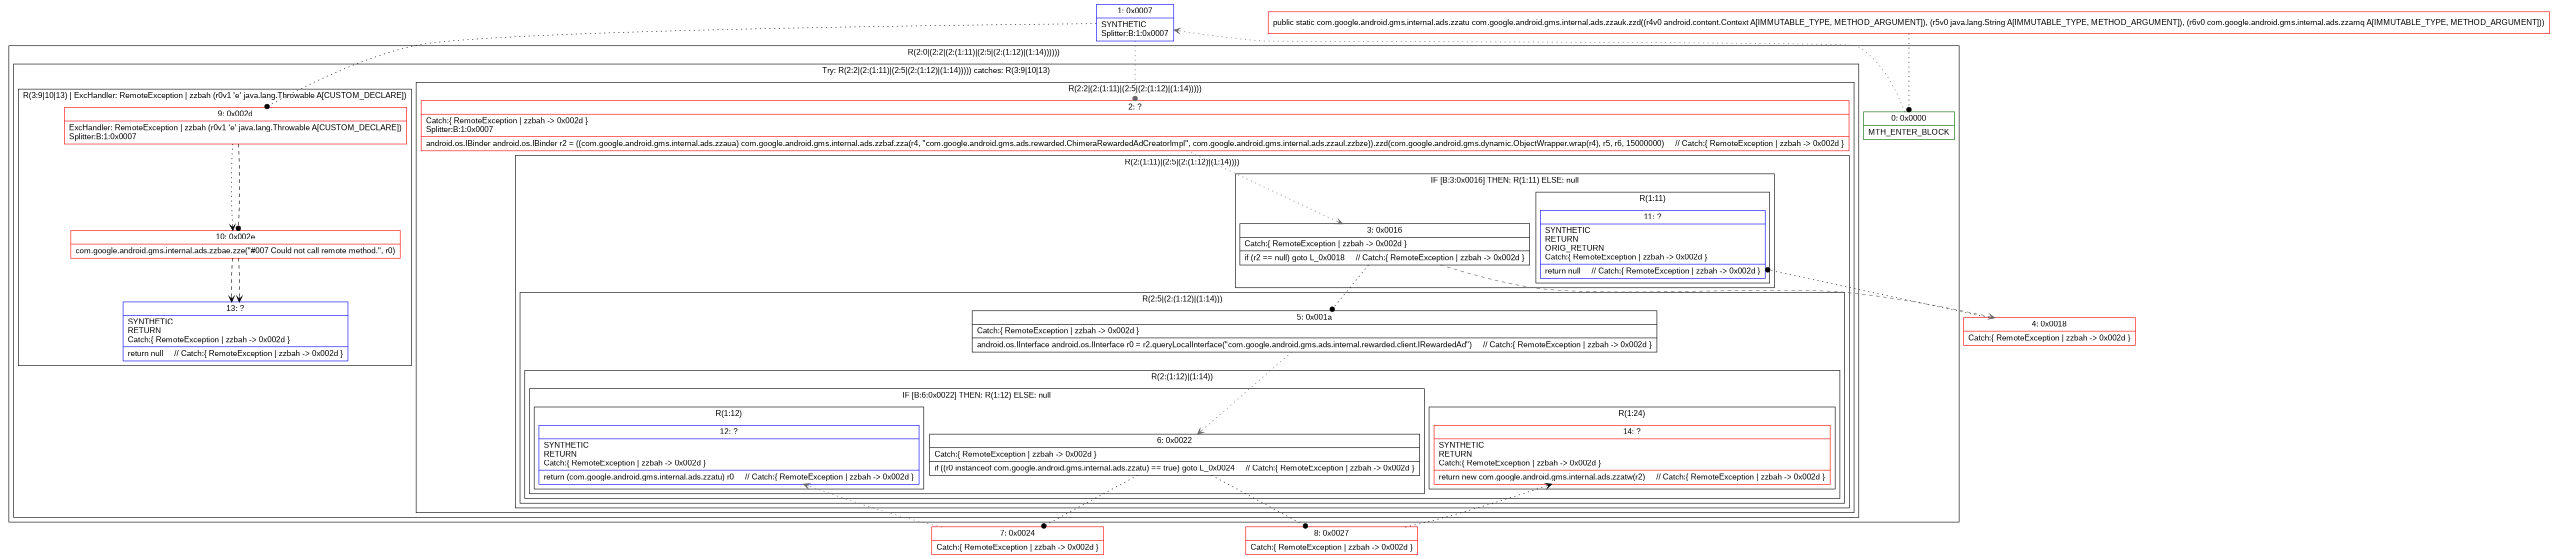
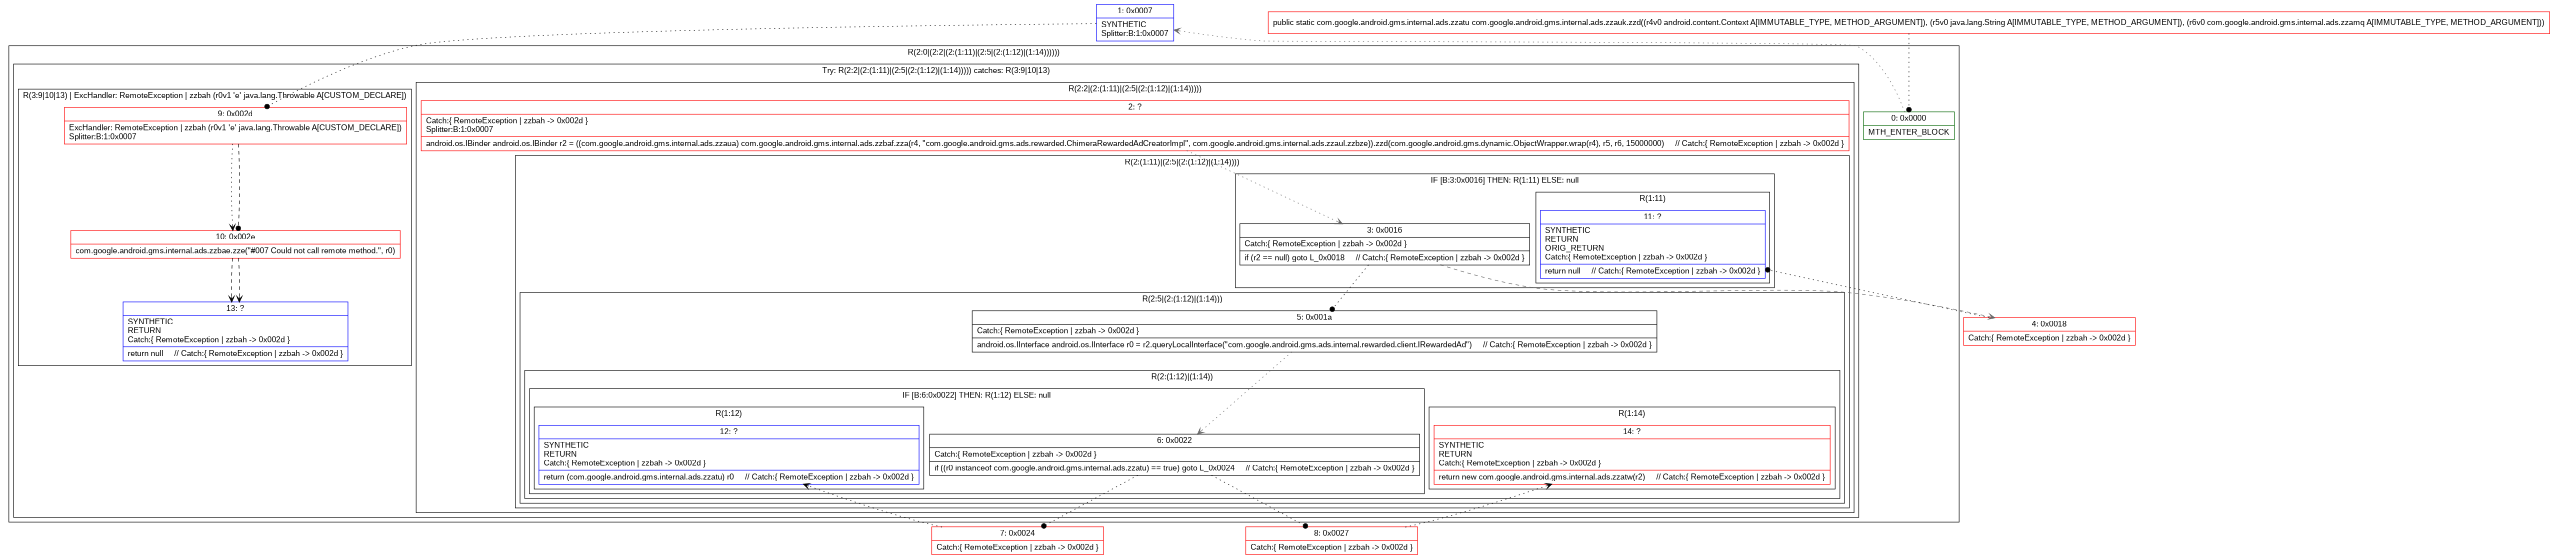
edge "1: 0x0007" -> "2: ?": removed
cluster "R(1:24)": label "R(1:24)" -> "R(1:14)"
edge "7: 0x0024" -> "12: ?": color gray40 -> black
